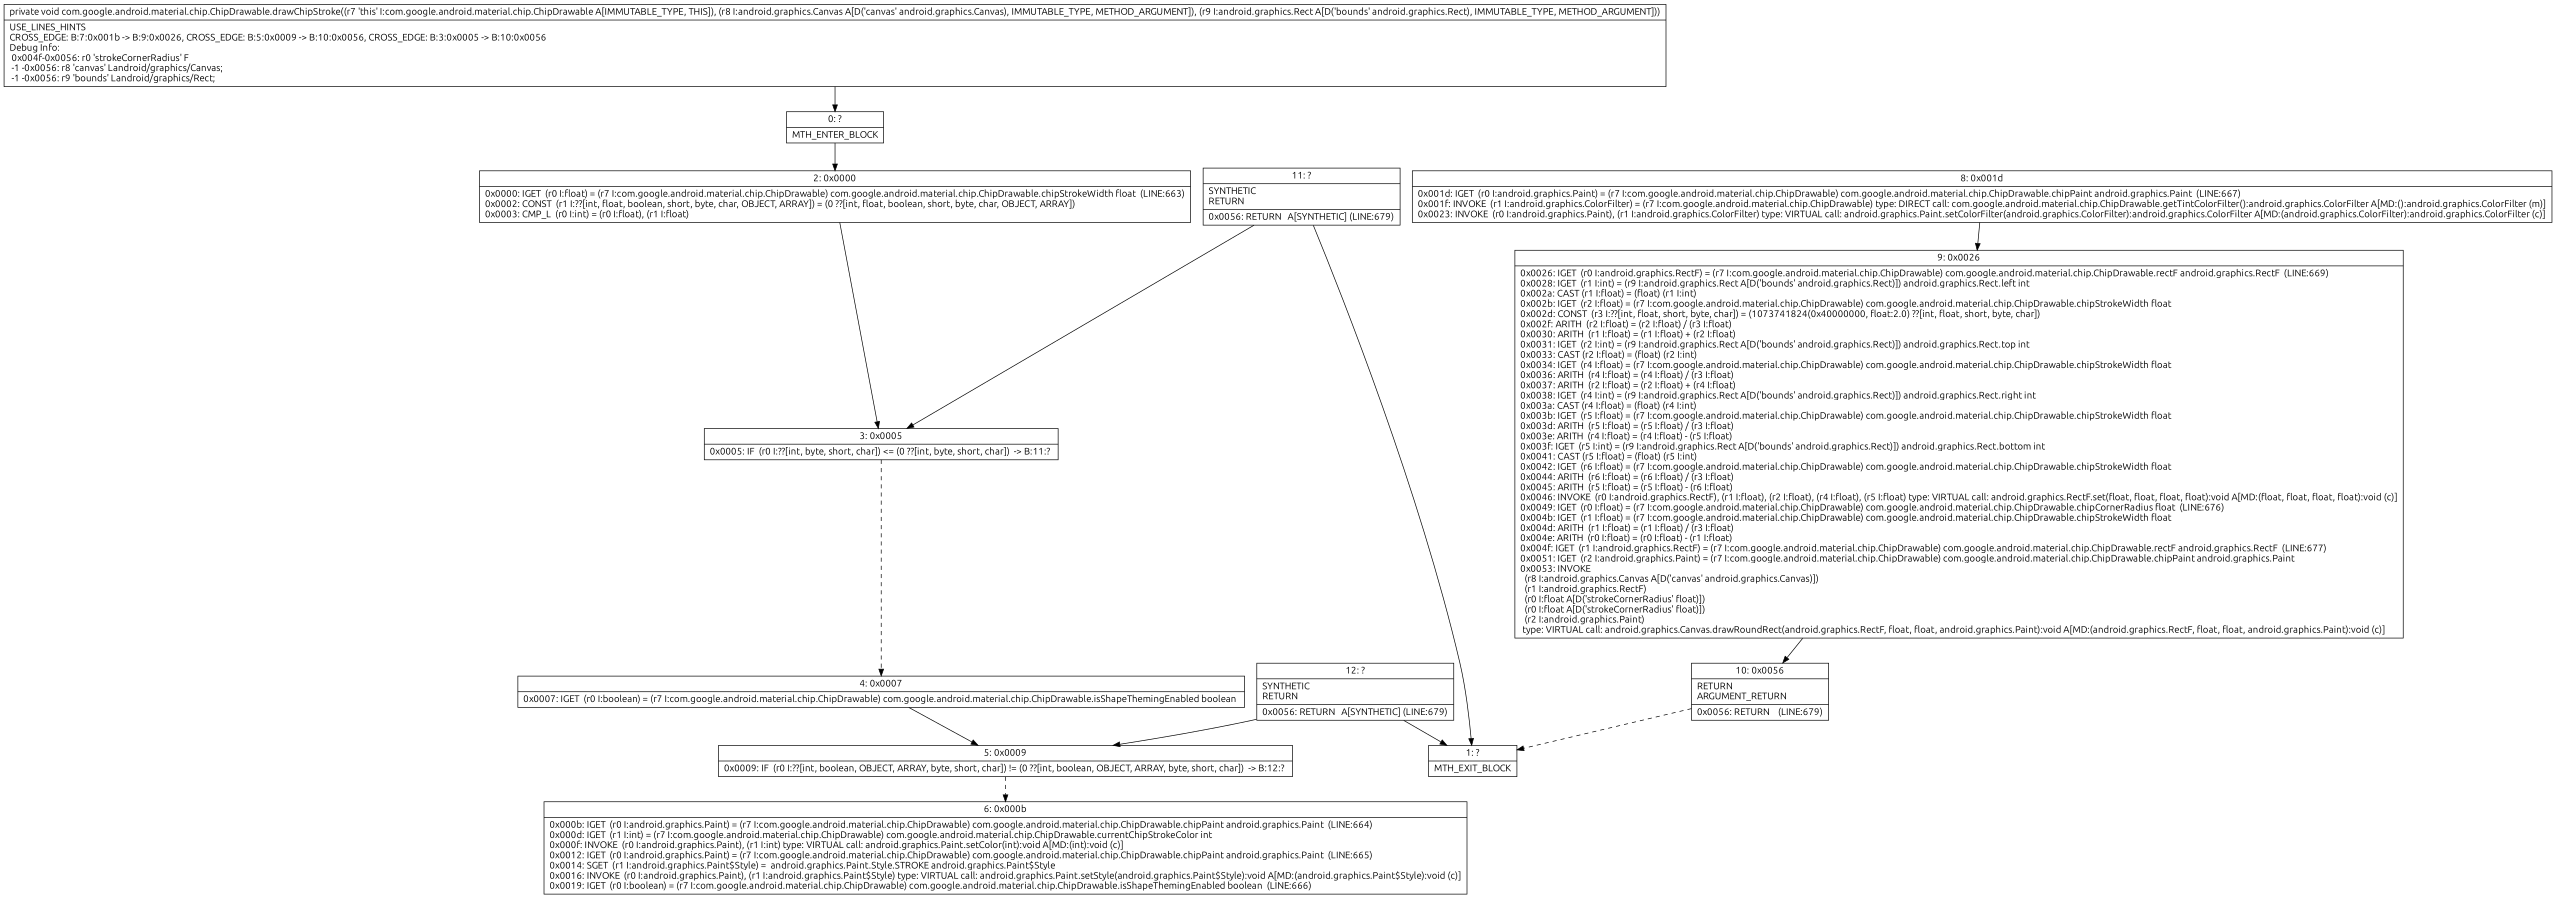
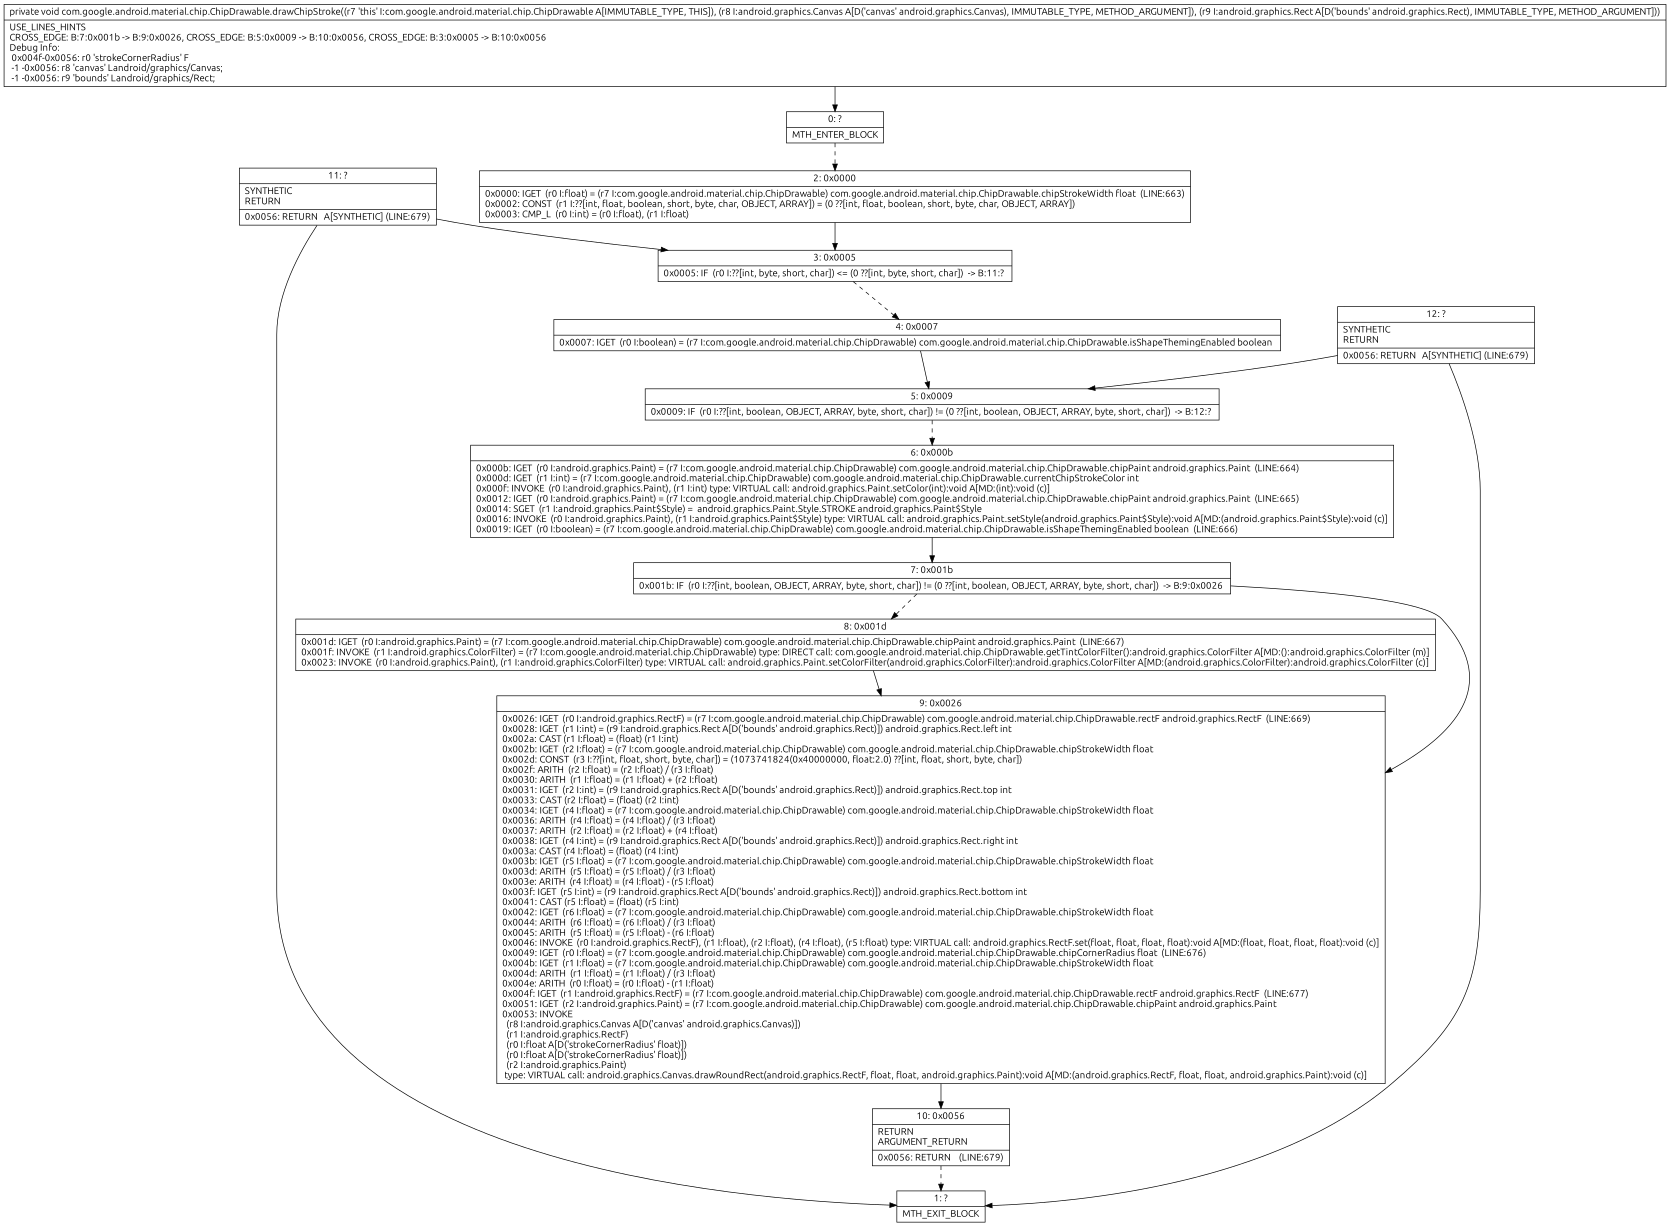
edge "0: ?" -> "2: 0x0000": style solid -> dashed
node "7: 0x001b": added
